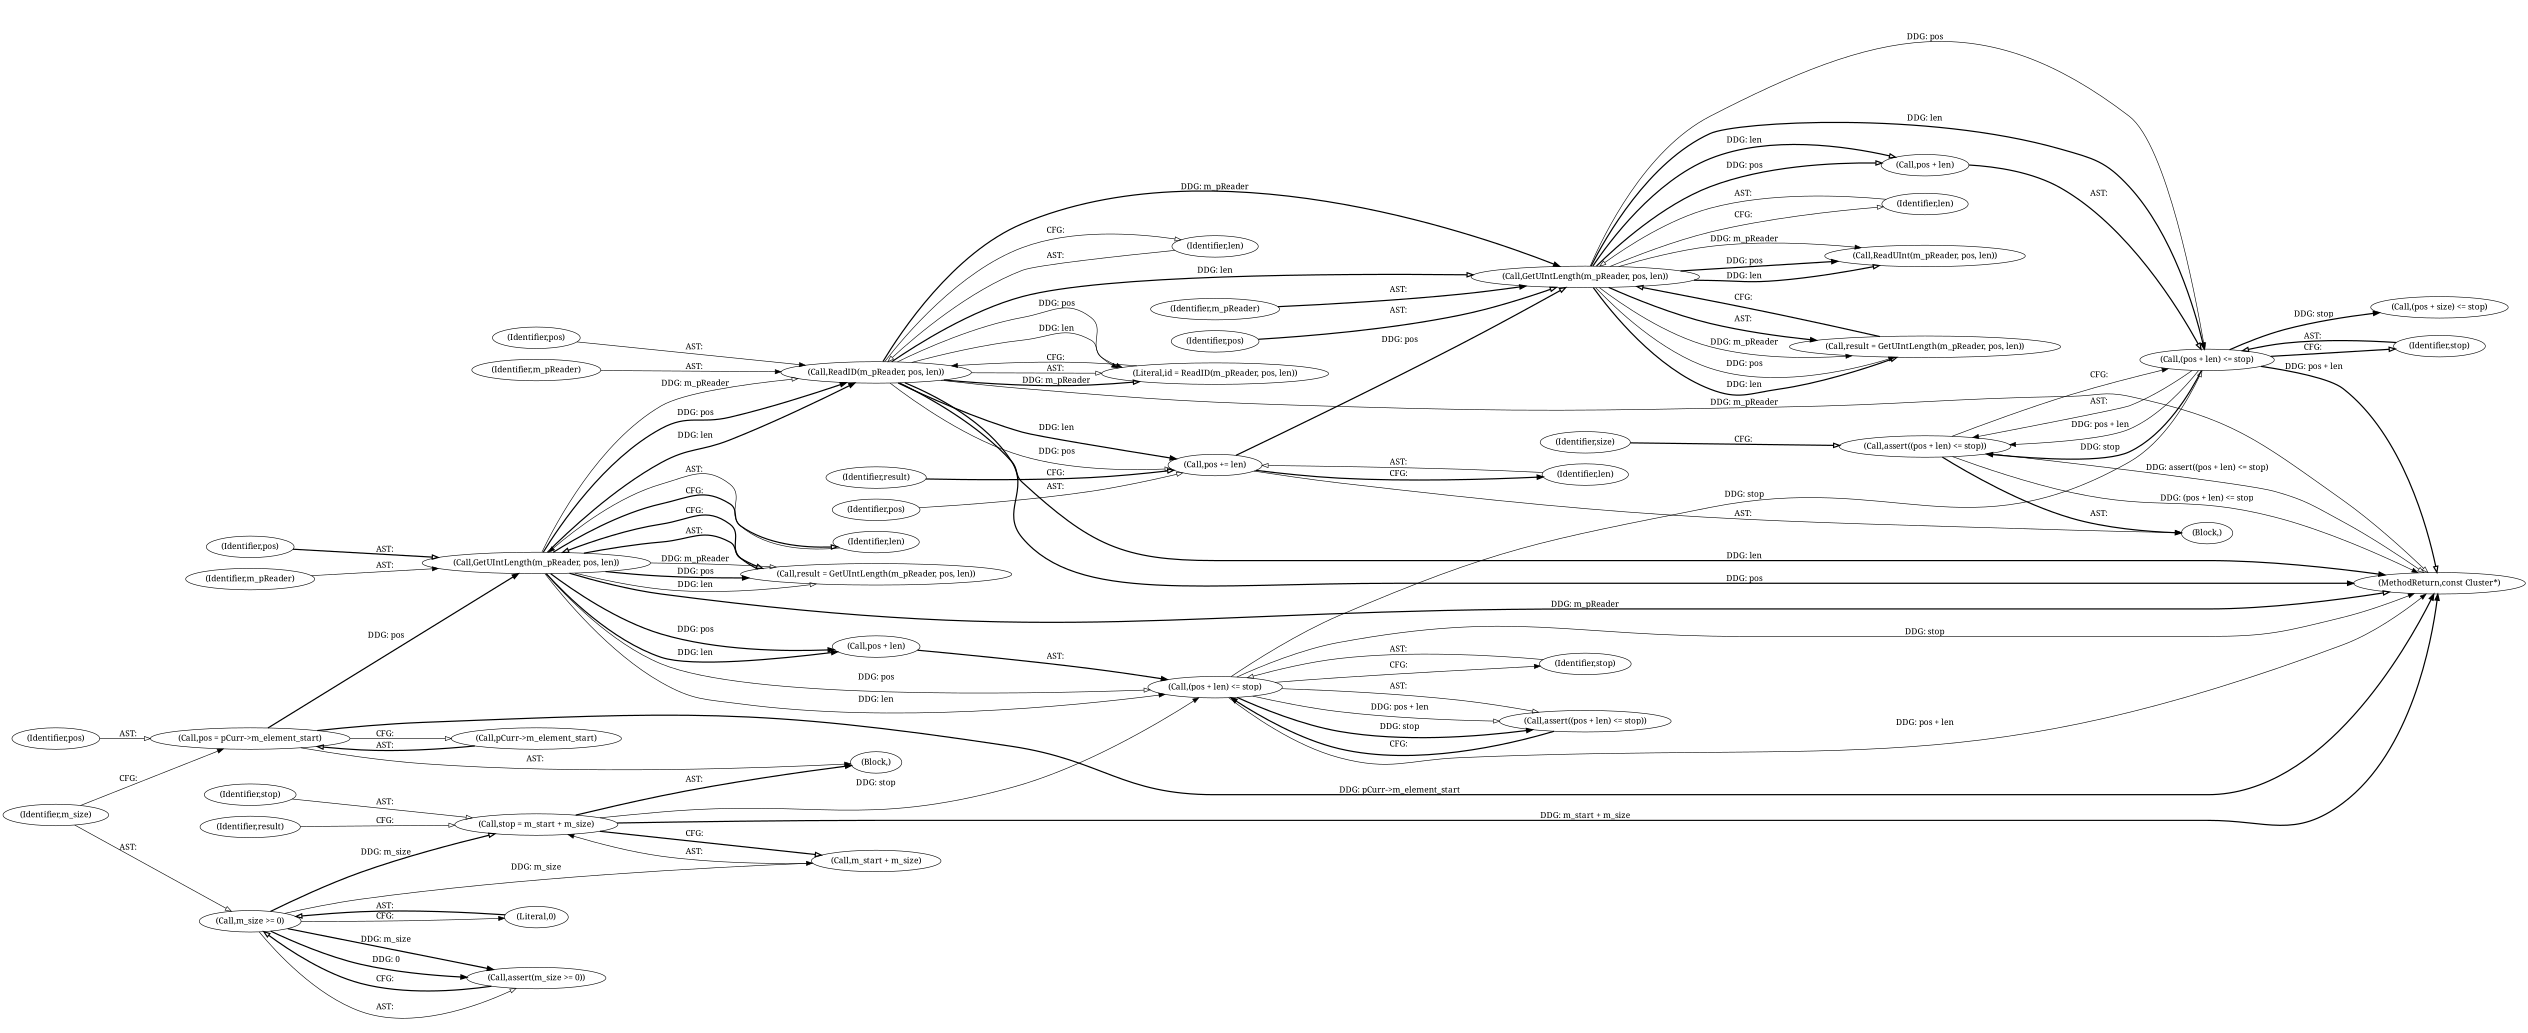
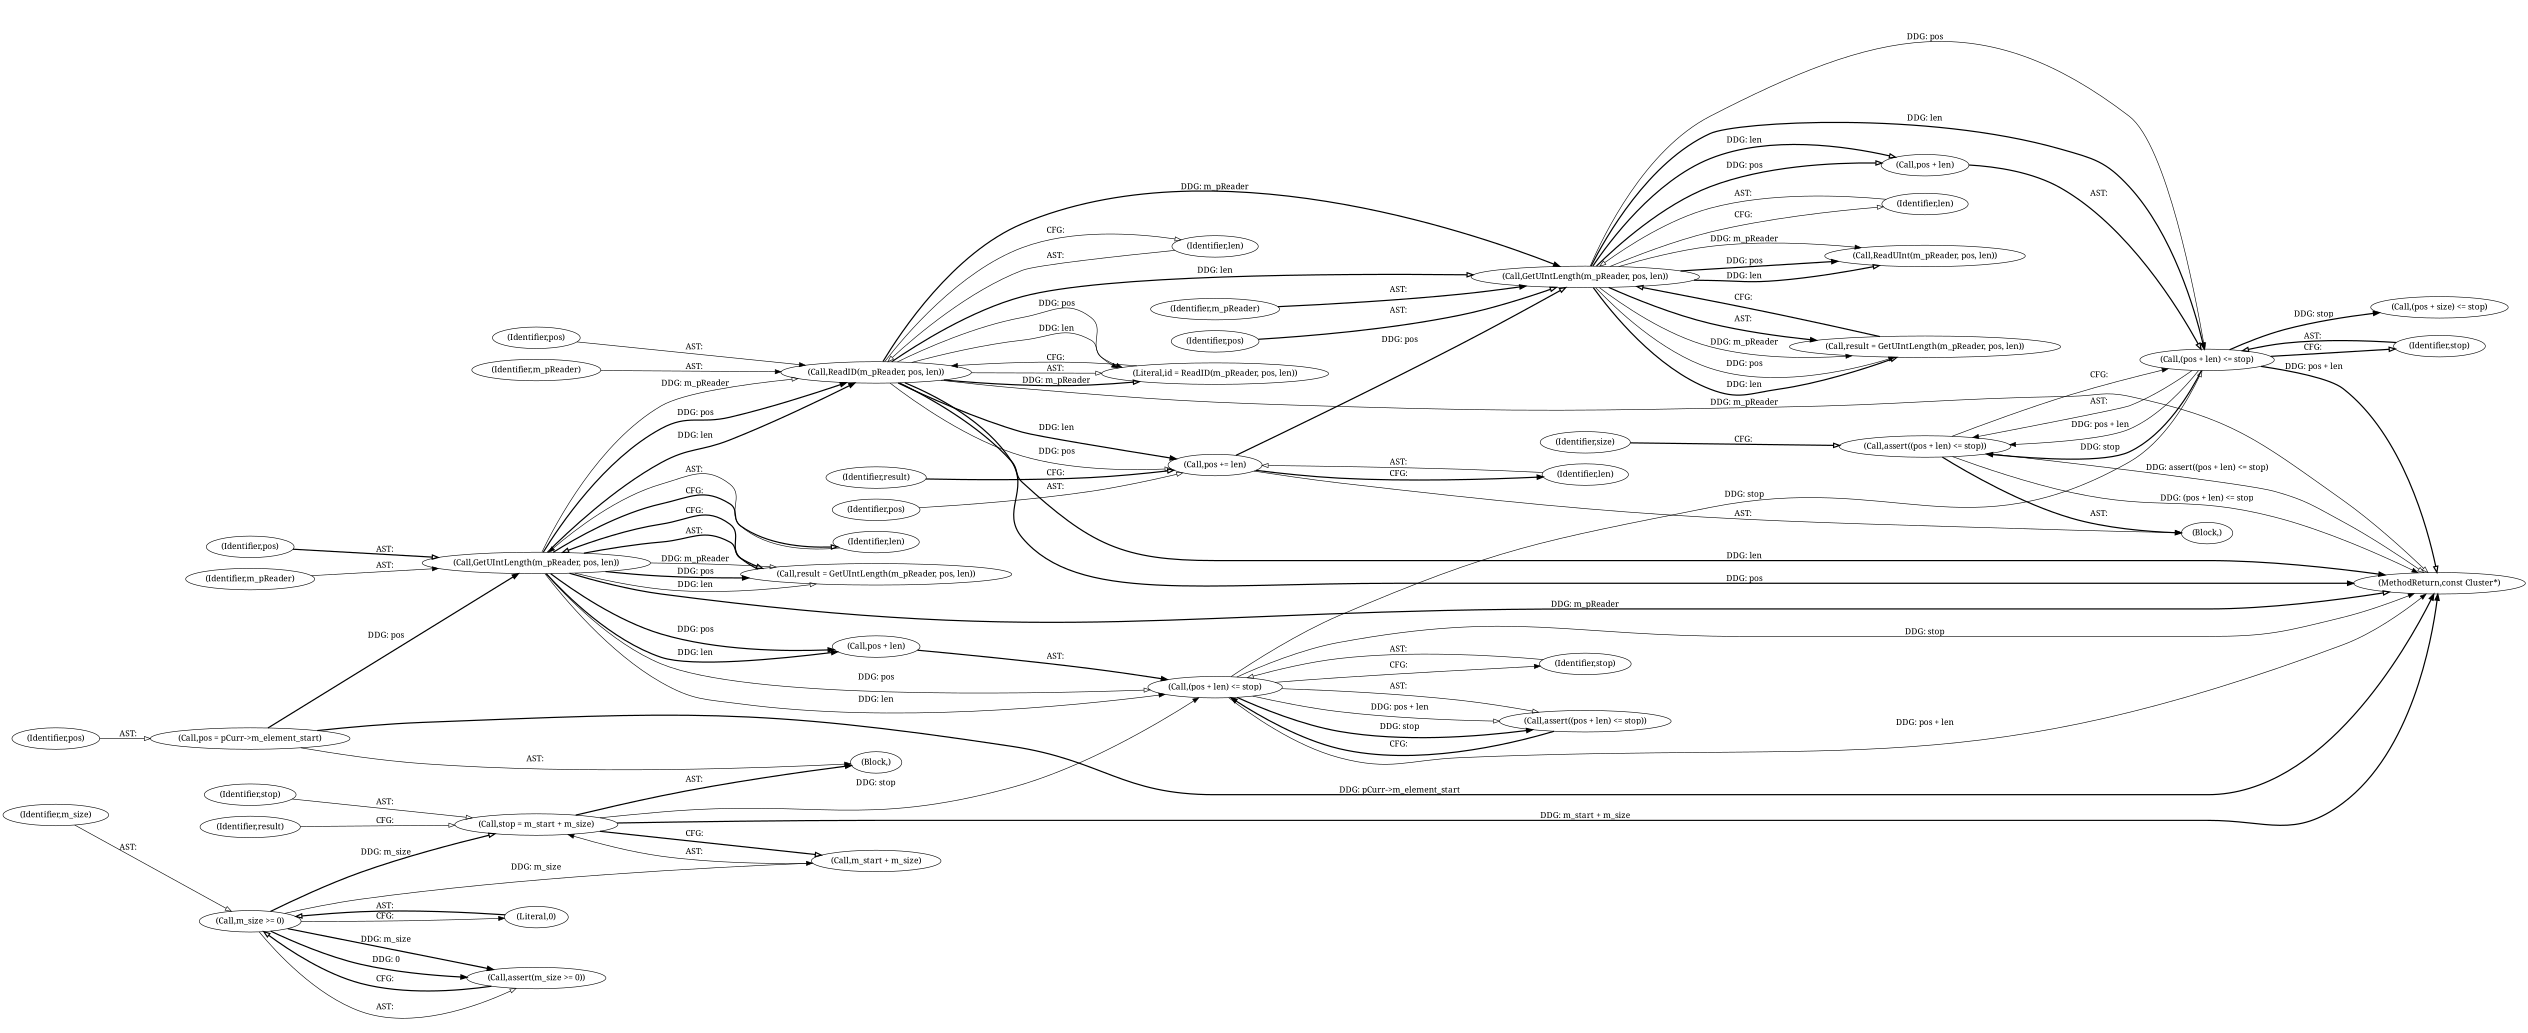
node "(Call,pCurr->m_element_start)": removed
edge "(Identifier,m_size)" -> "(Call,pos = pCurr->m_element_start)": removed, label "CFG:"
